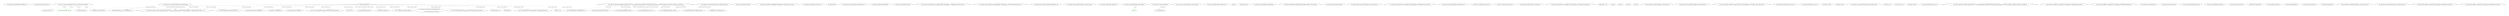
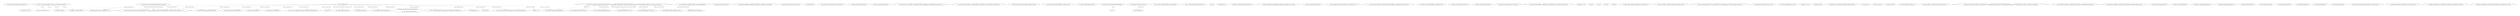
node "Entry Ninject.Activation.Context.Resolve()": removed
node "this.GenericArguments = request.Service.GenericTypeArguments": added
